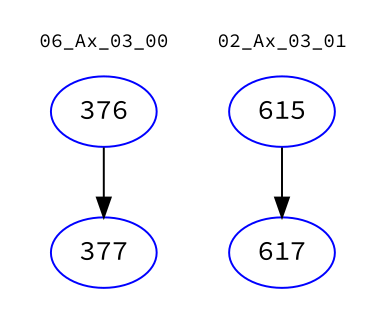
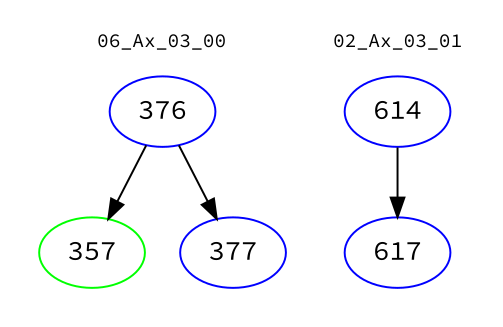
node "615": label "615" -> "614"
node "357": added
